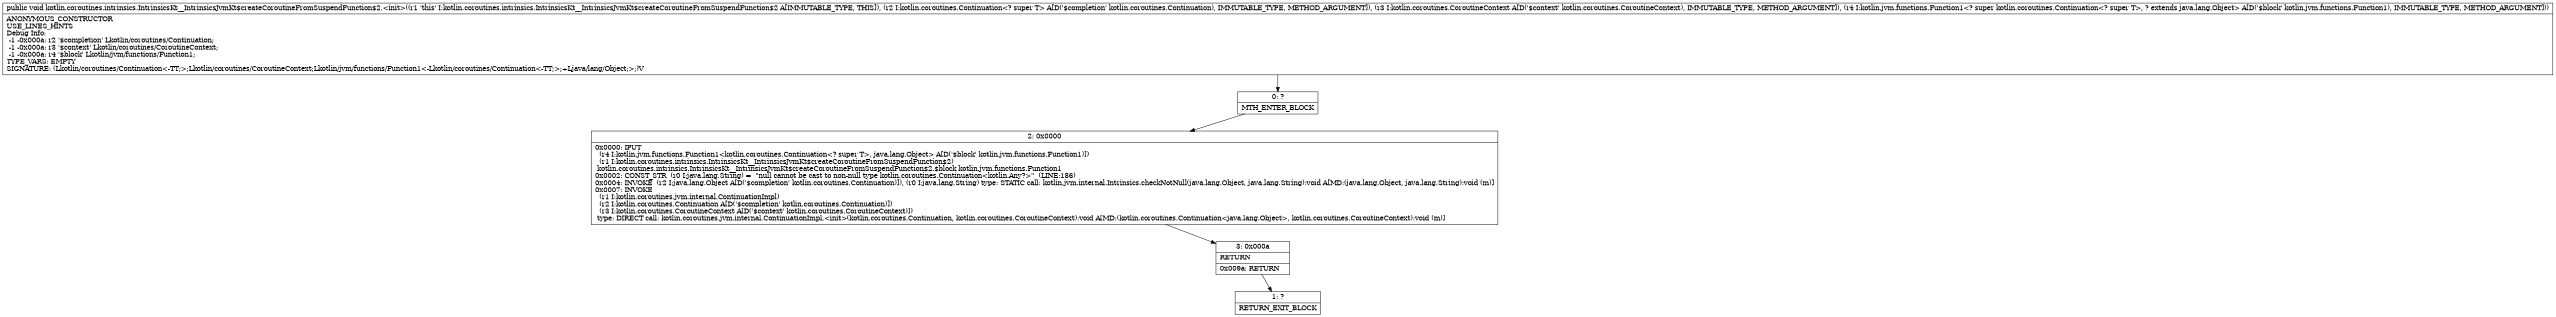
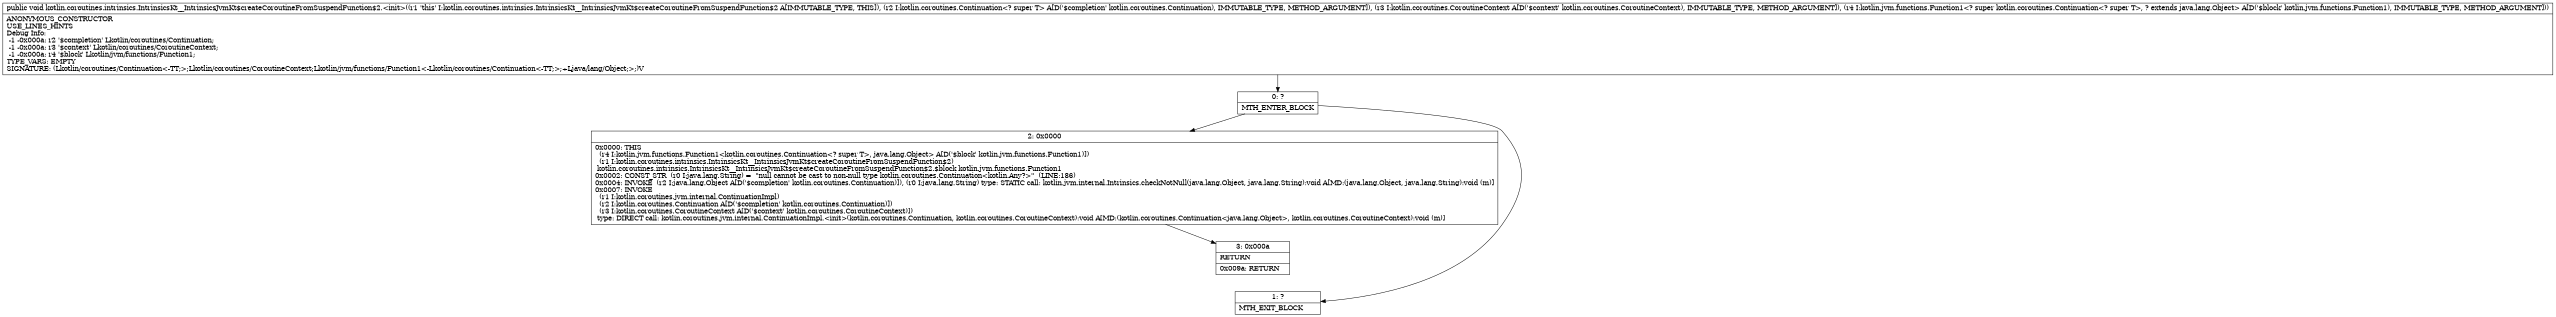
node "2: 0x0000": text "0x0000: IPUT" -> "0x0000: THIS"
edge "3: 0x000a" -> "1: ?": now "0: ?" -> "1: ?"
node "1: ?": text "RETURN_EXIT_BLOCK" -> "MTH_EXIT_BLOCK"
